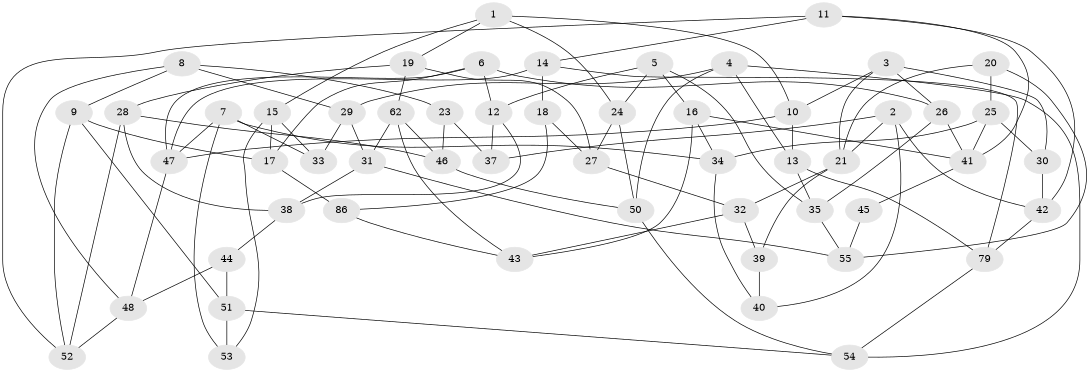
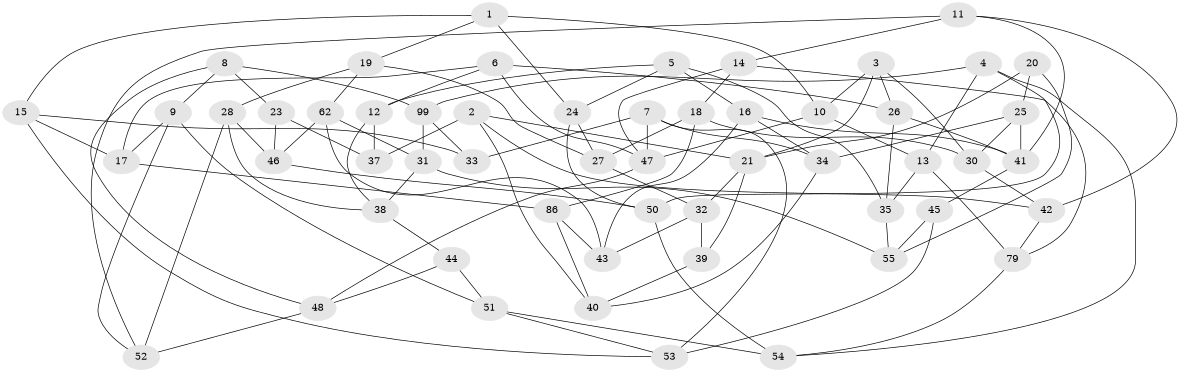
node "29": label "29" -> "99"
edge "18" -- "30": added
edge "86" -- "40": added
edge "45" -- "53": added
